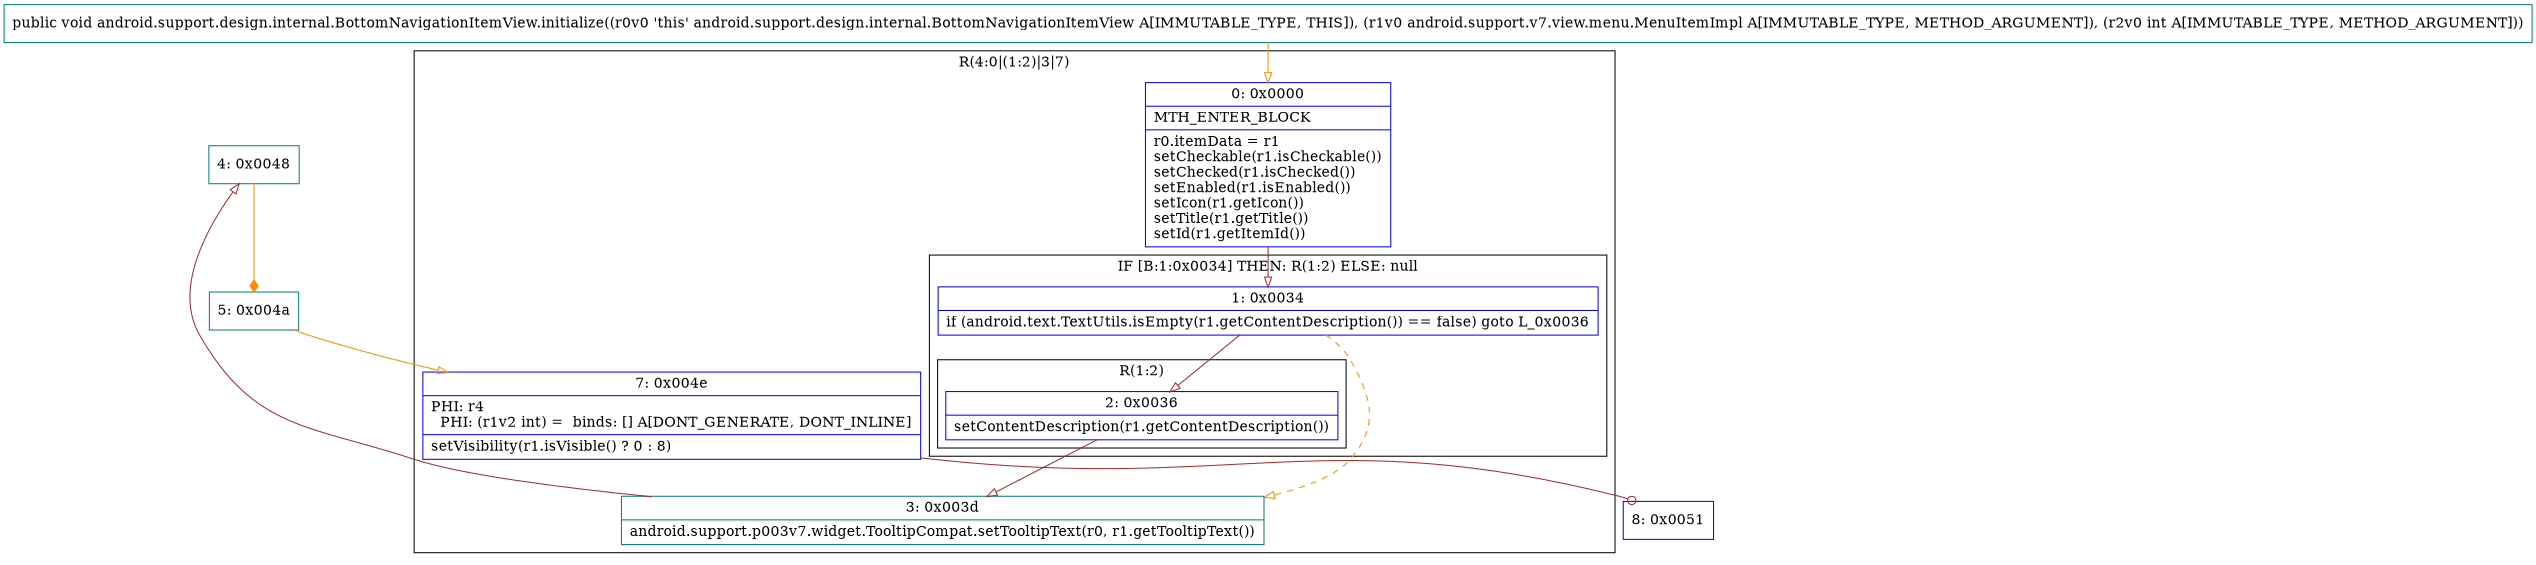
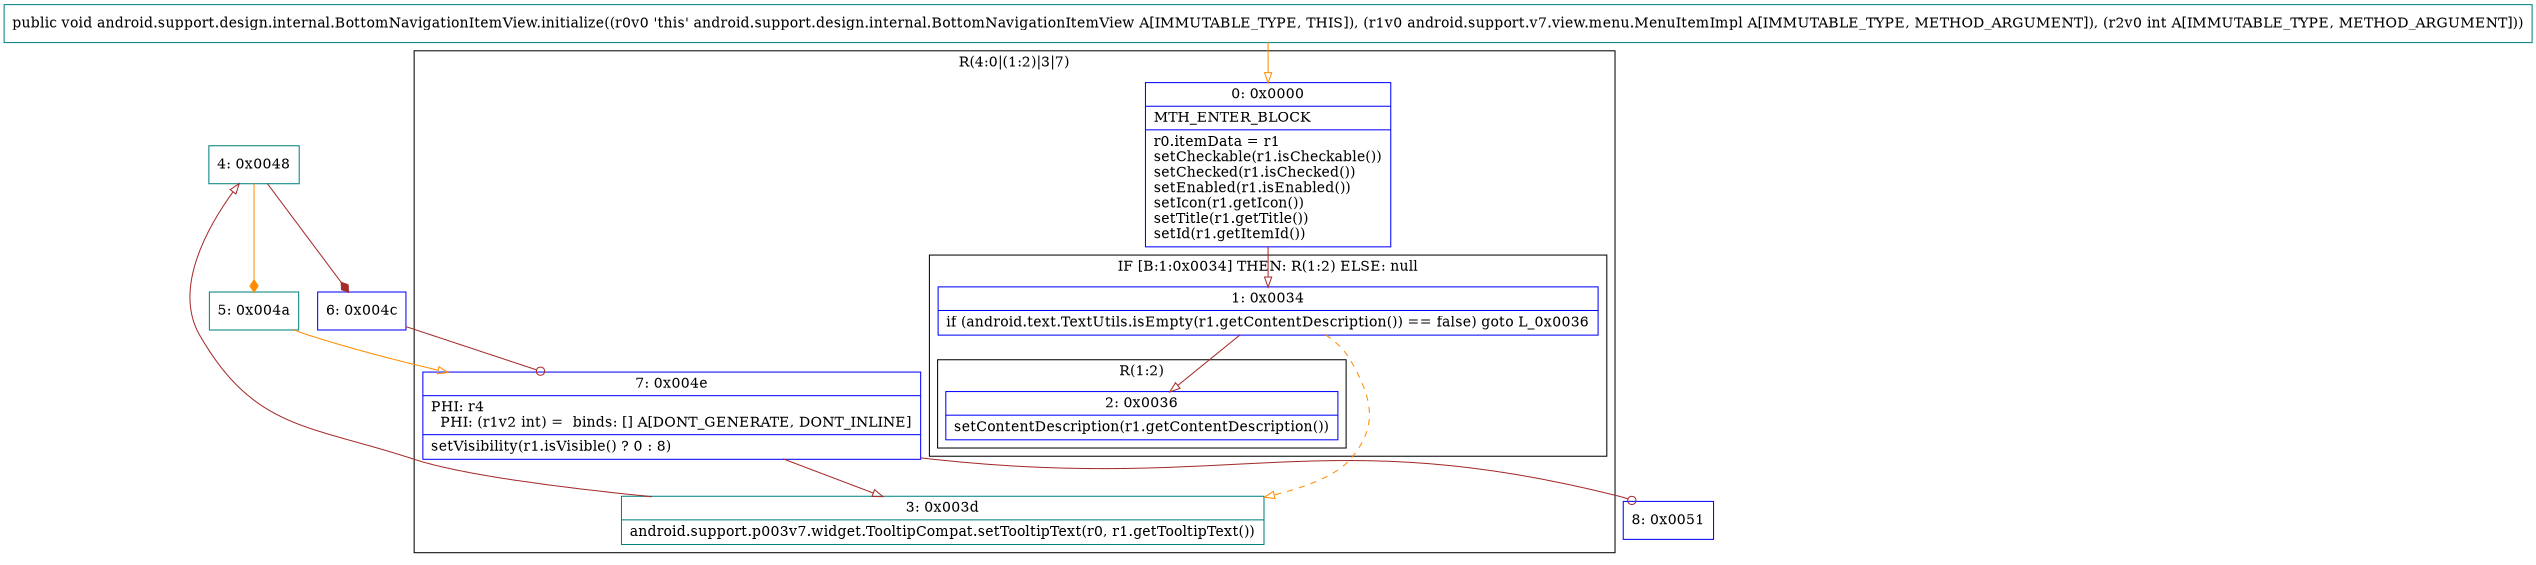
node "6: 0x004c": added
edge "2: 0x0036" -> "3: 0x003d": now "7: 0x004e" -> "3: 0x003d"
